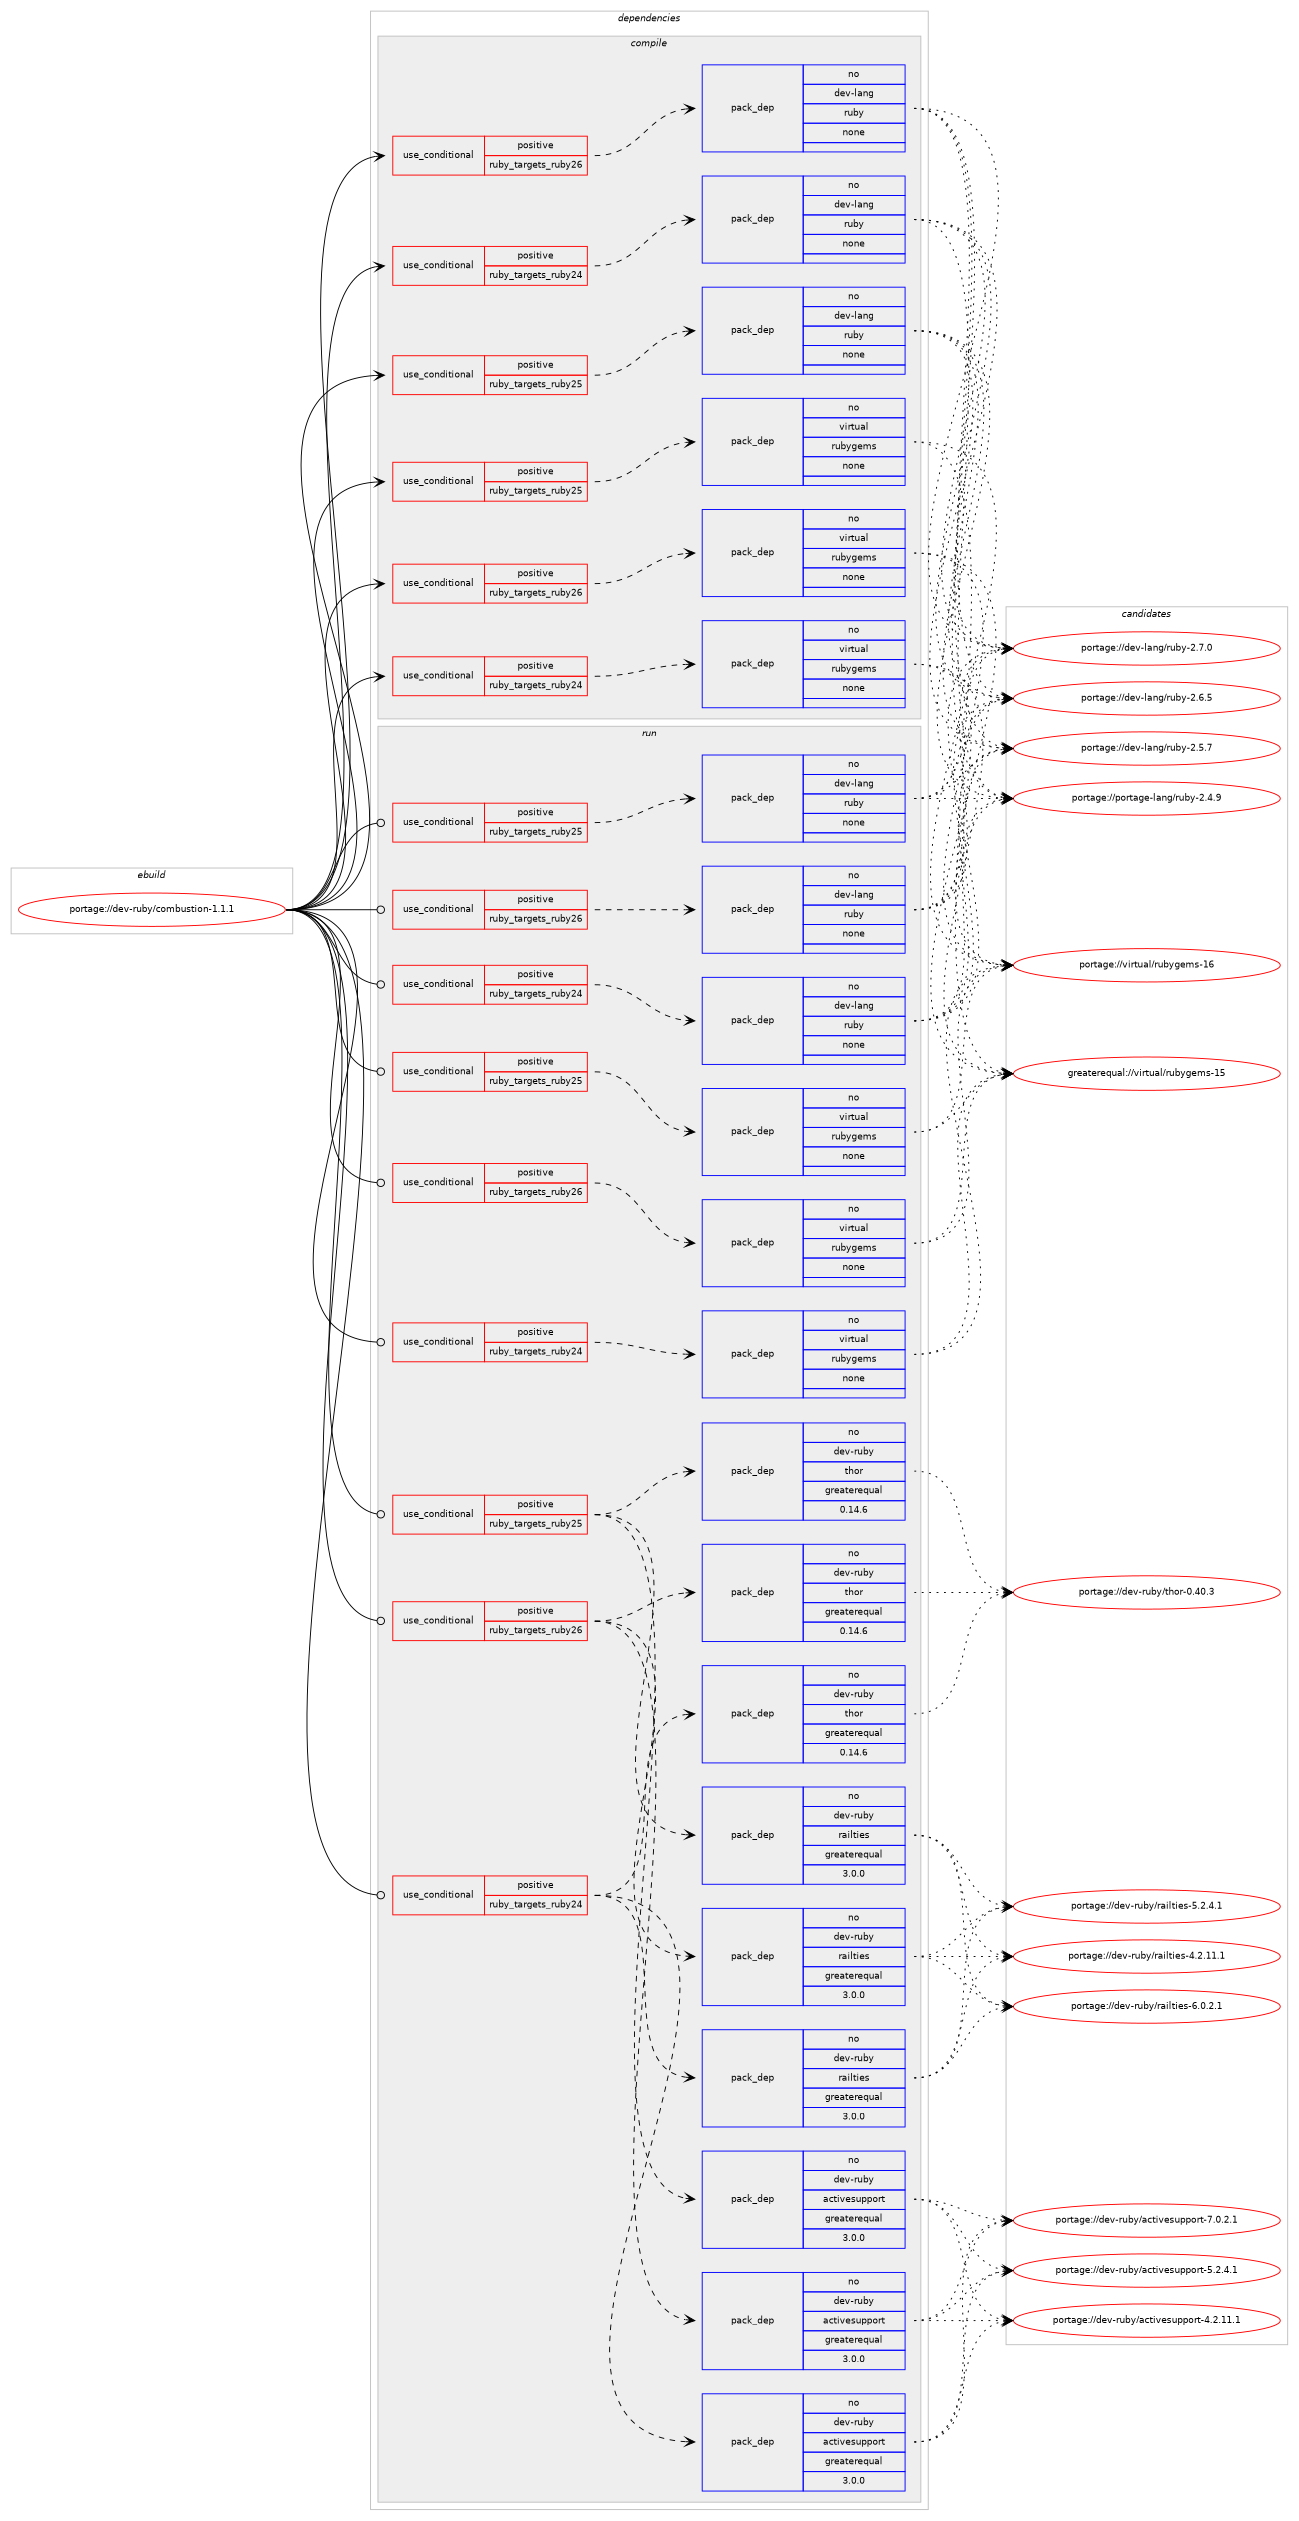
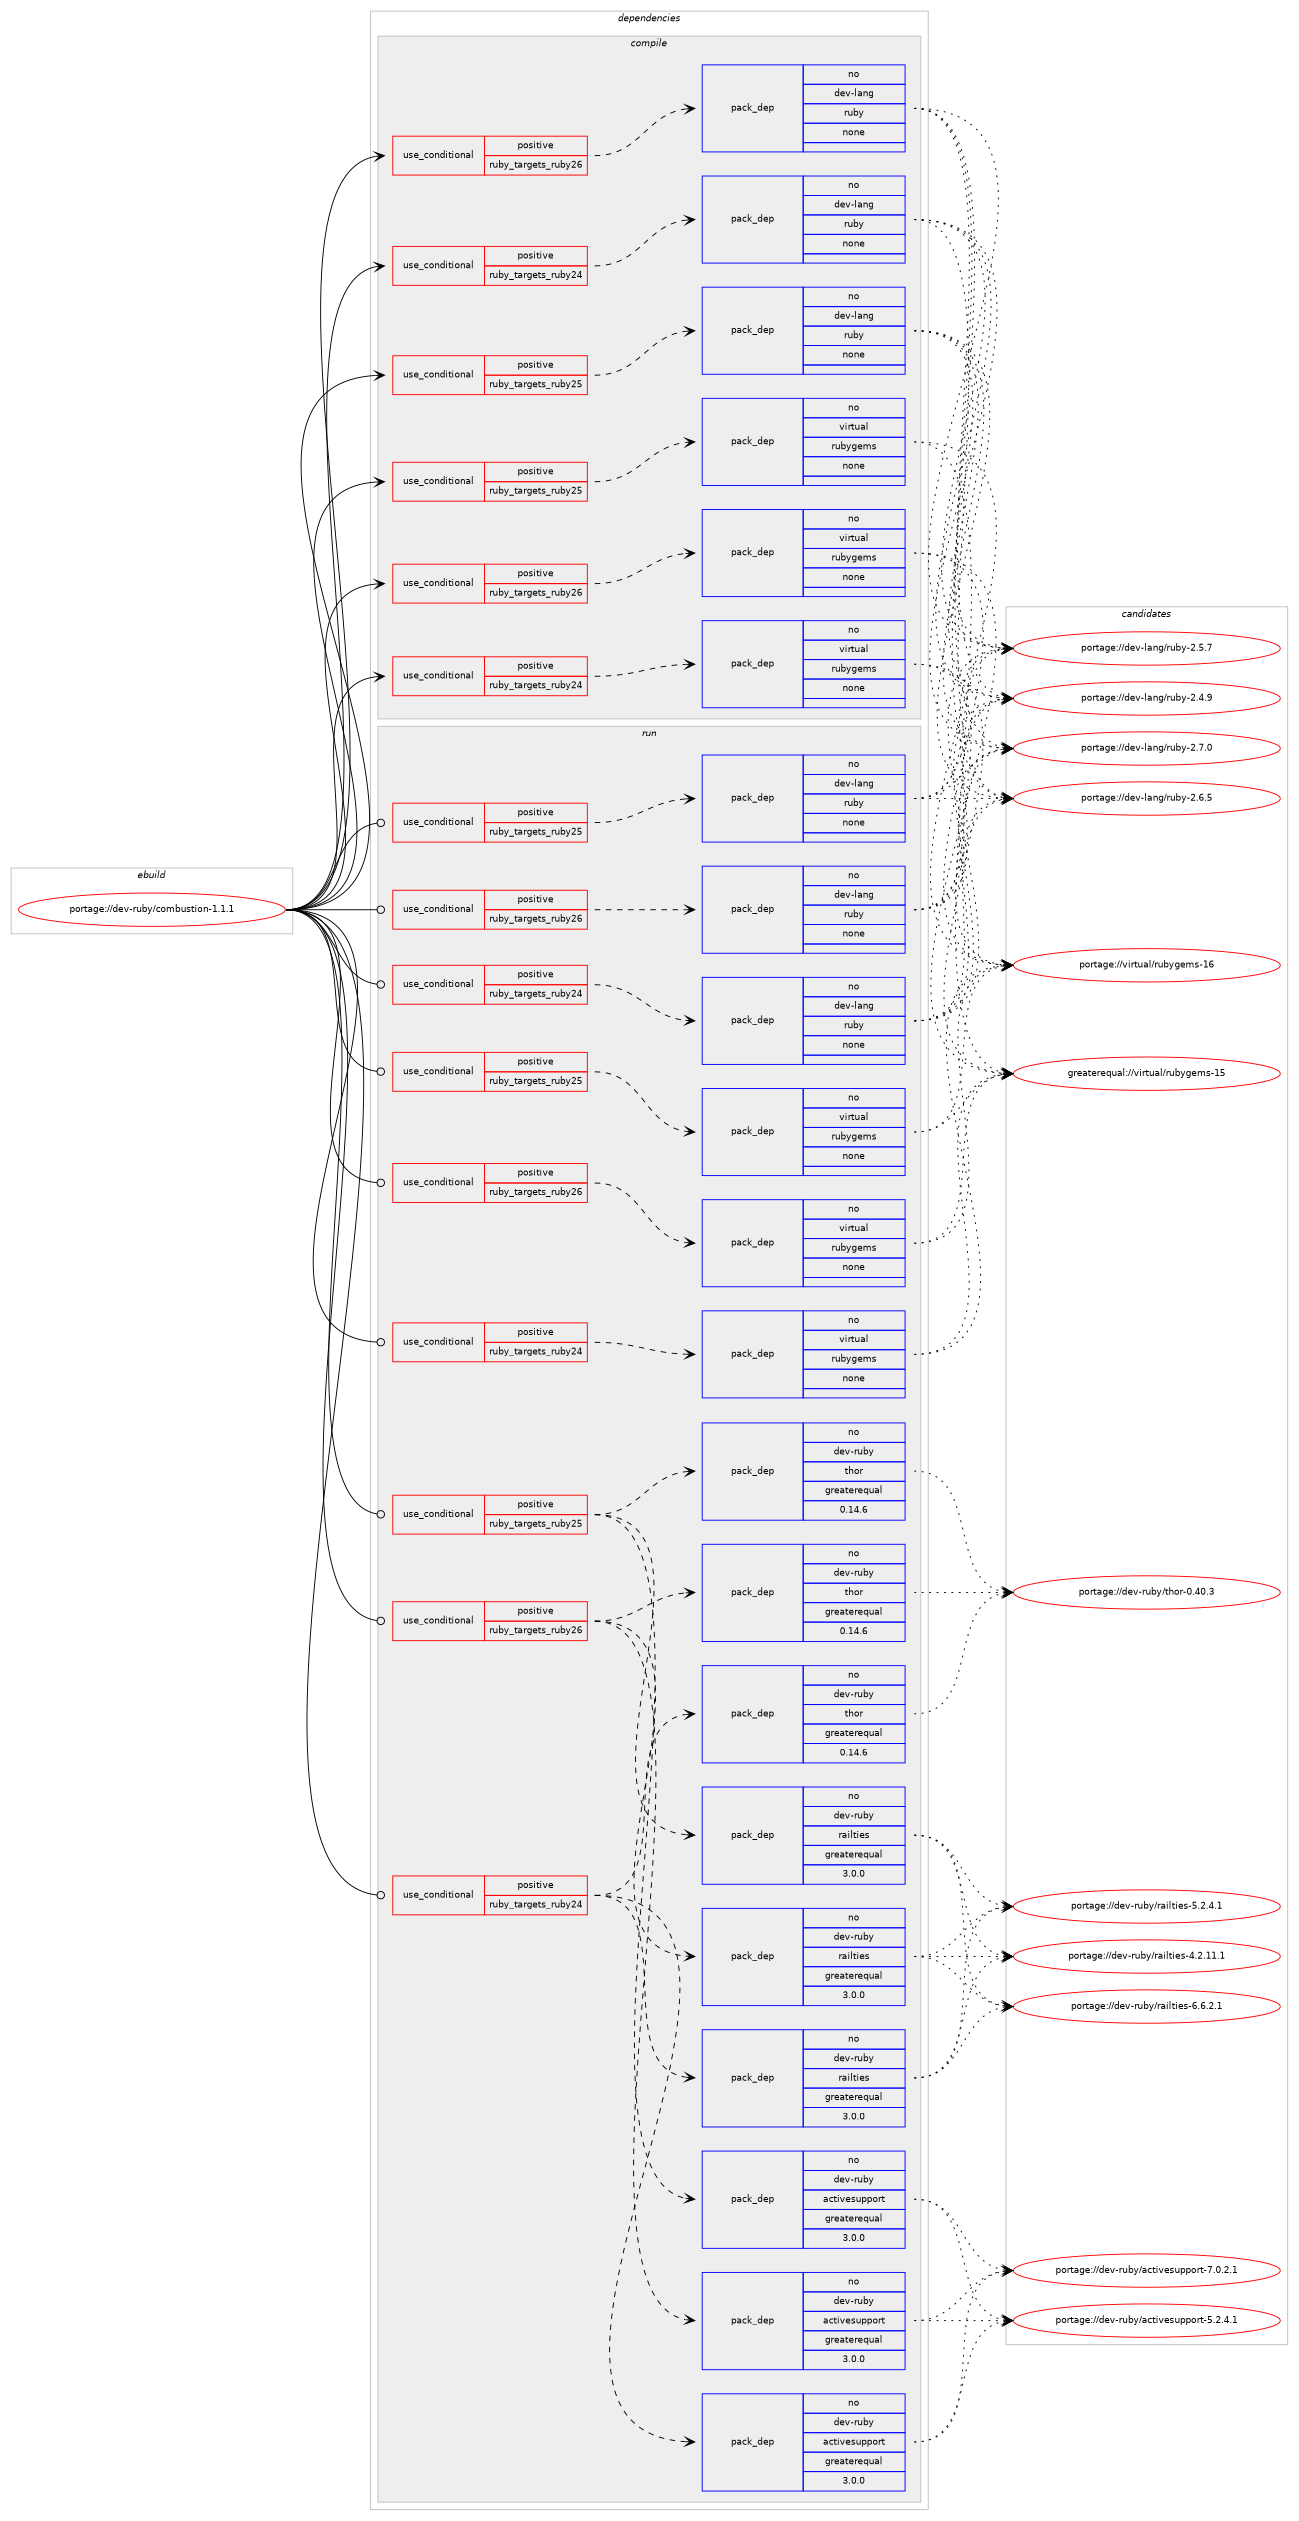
node "portage://portage-lang/ruby-2.4.9": label "portage://portage-lang/ruby-2.4.9" -> "portage://dev-lang/ruby-2.4.9"
node "portage://dev-ruby/railties-6.0.2.1": label "portage://dev-ruby/railties-6.0.2.1" -> "portage://dev-ruby/railties-6.6.2.1"
node "portage://dev-ruby/activesupport-4.2.11.1": removed
